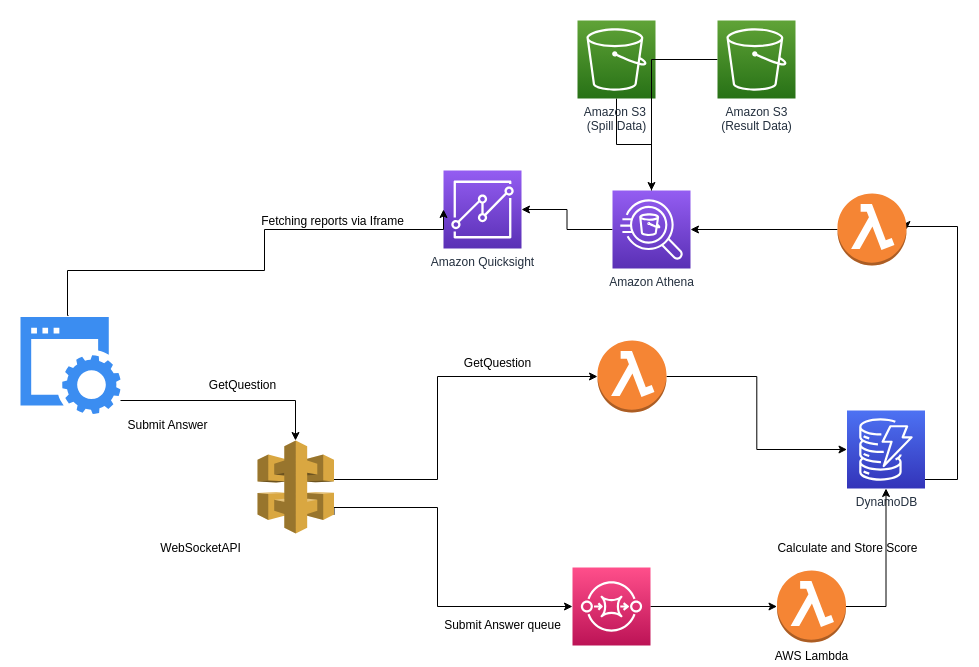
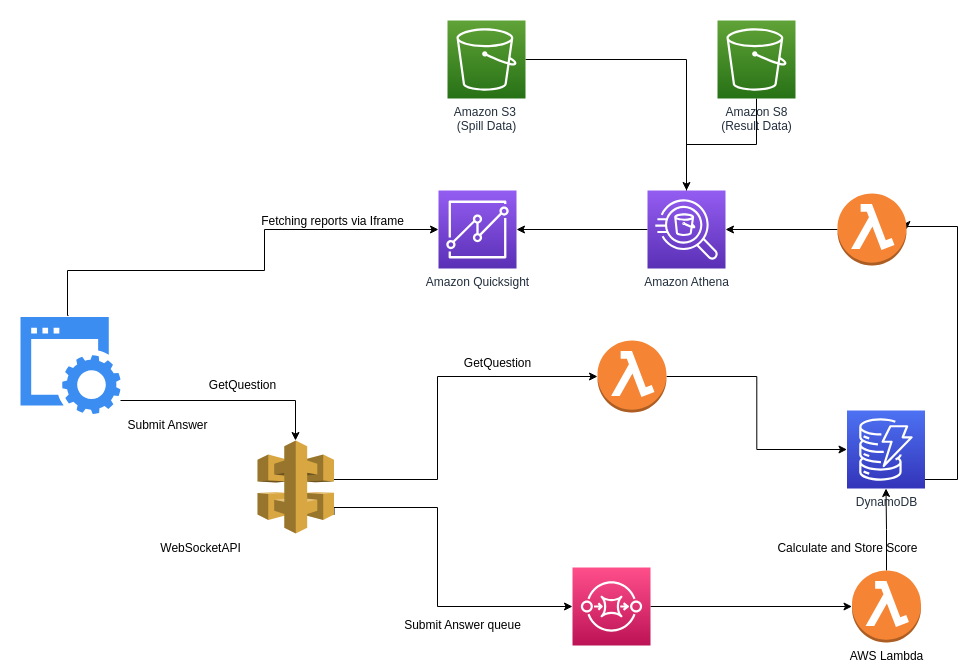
node "Amazon S3 (Spill Data)": moved (617, 60) -> (487, 60)
node "Amazon S3 (Result Data)": label "Amazon S3 (Result Data)" -> "Amazon S8 (Result Data)"
node "Amazon Quicksight": moved (483, 210) -> (478, 230)
node "Amazon Athena": moved (652, 230) -> (687, 230)
node "AWS Lambda": moved (812, 607) -> (887, 607)
node "Submit Answer queue": moved (503, 626) -> (463, 626)
